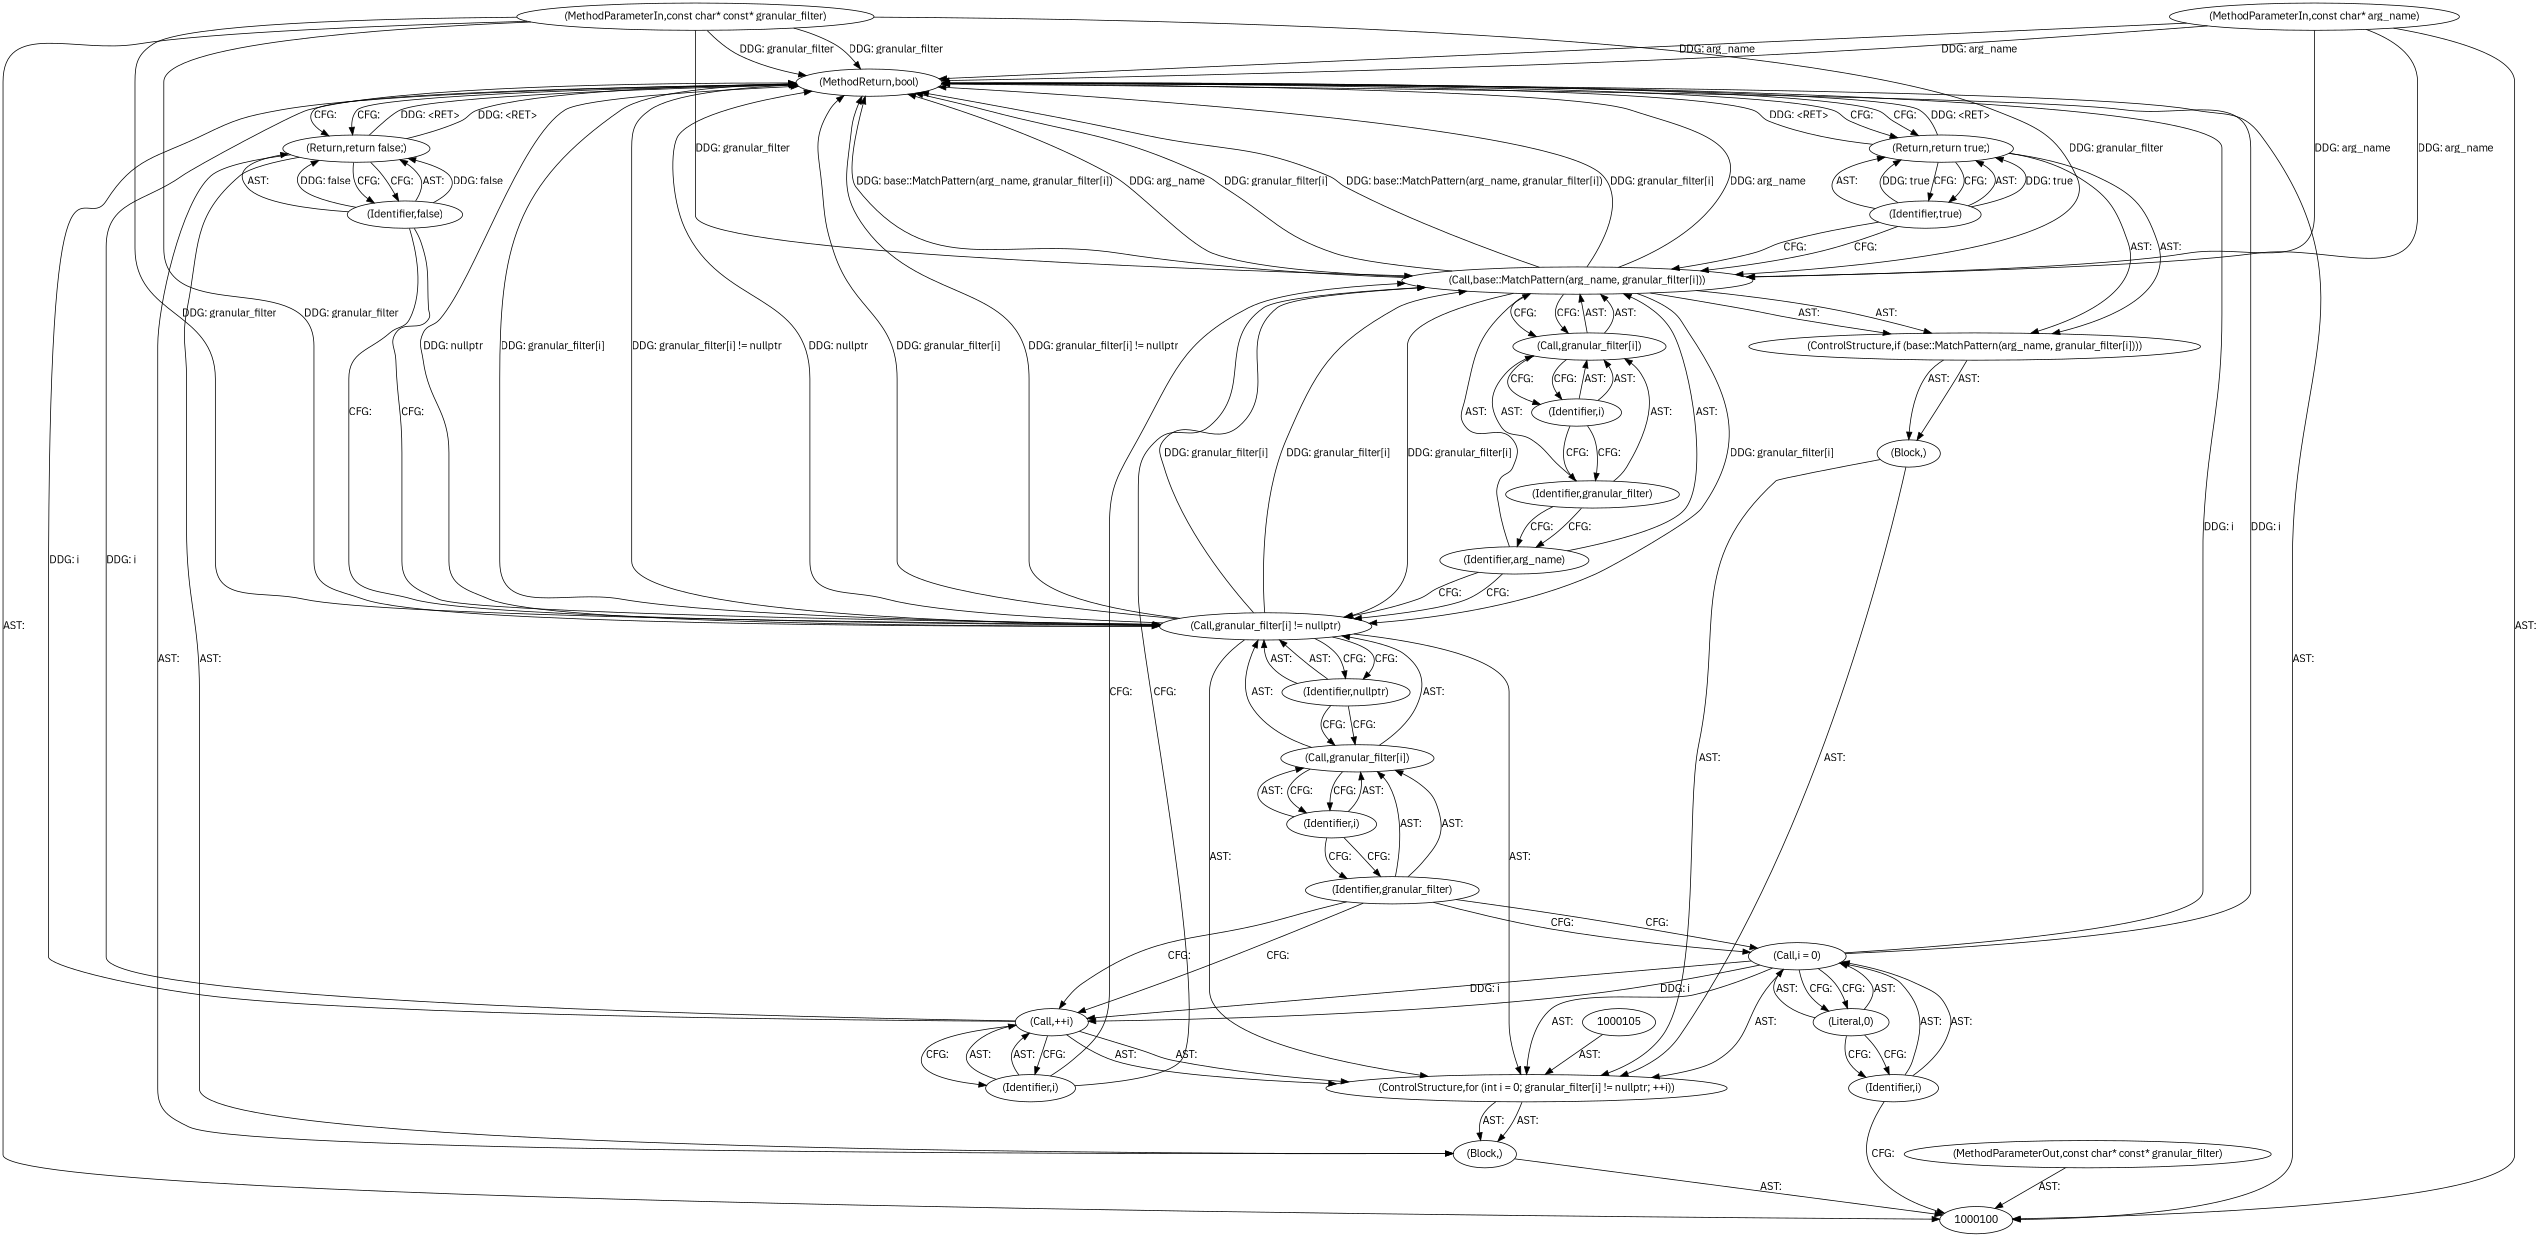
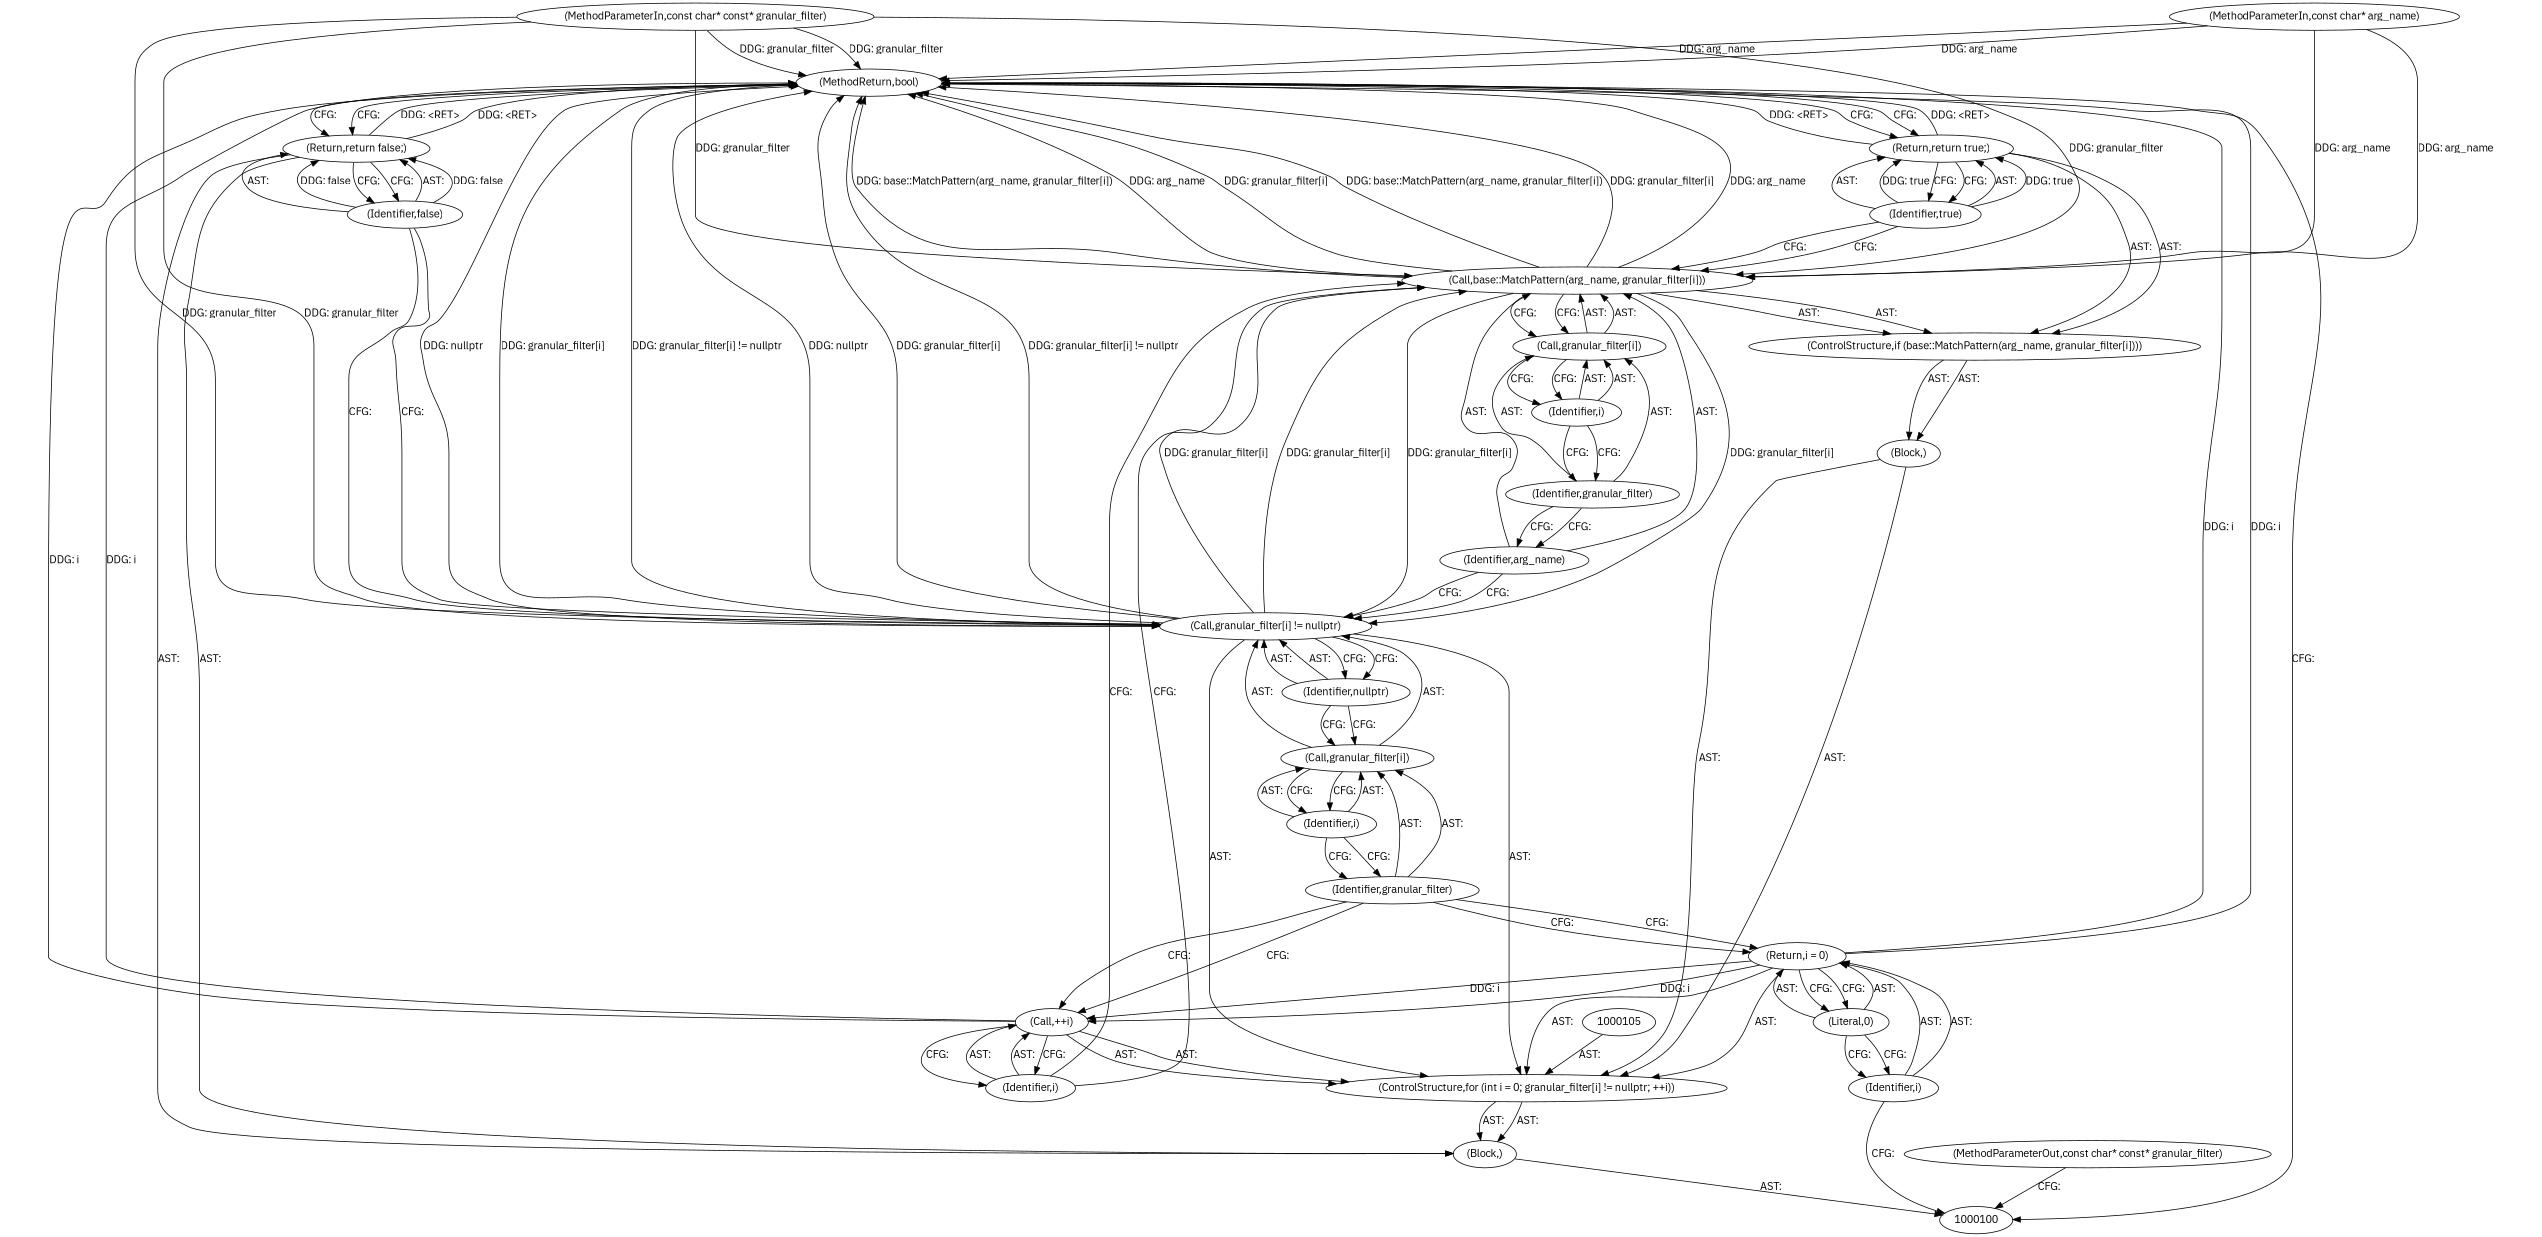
edge "(MethodReturn,bool)" -> "1000100": label "AST: " -> "CFG: "
edge "(MethodParameterIn,const char* arg_name)" -> "1000100": removed, label "AST:"
node "(Call,i = 0)": label "(Call,i = 0)" -> "(Return,i = 0)"
edge "(MethodParameterIn,const char* const* granular_filter)" -> "1000100": removed, label "AST:"
edge "(MethodParameterOut,const char* const* granular_filter)" -> "1000100": label "AST: " -> "CFG: "
